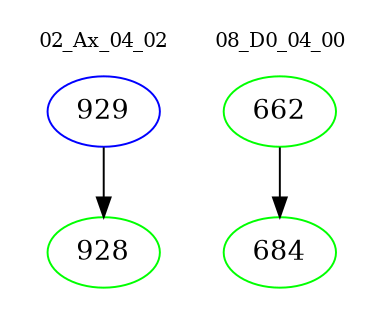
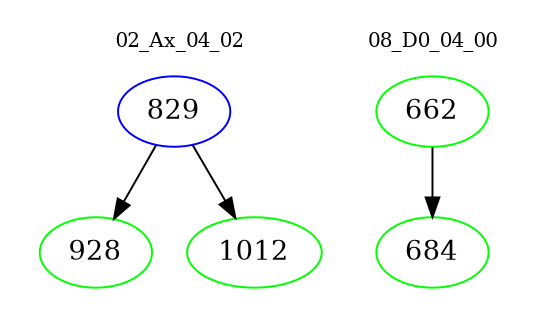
node "929": label "929" -> "829"
node "1012": added
